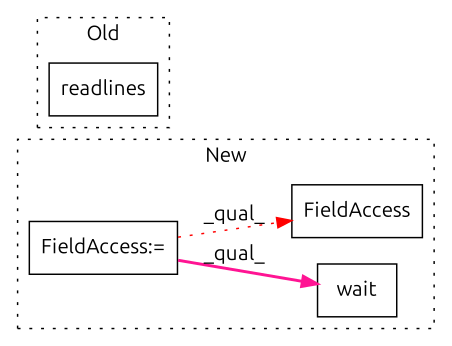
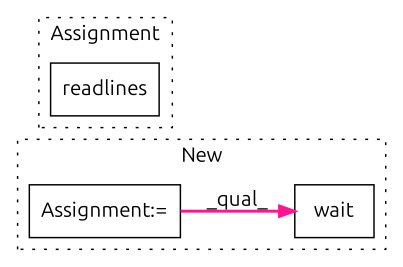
cluster "Old": label "Old" -> "Assignment"
node "FieldAccess": removed
node "FieldAccess:=": label "FieldAccess:=" -> "Assignment:="
